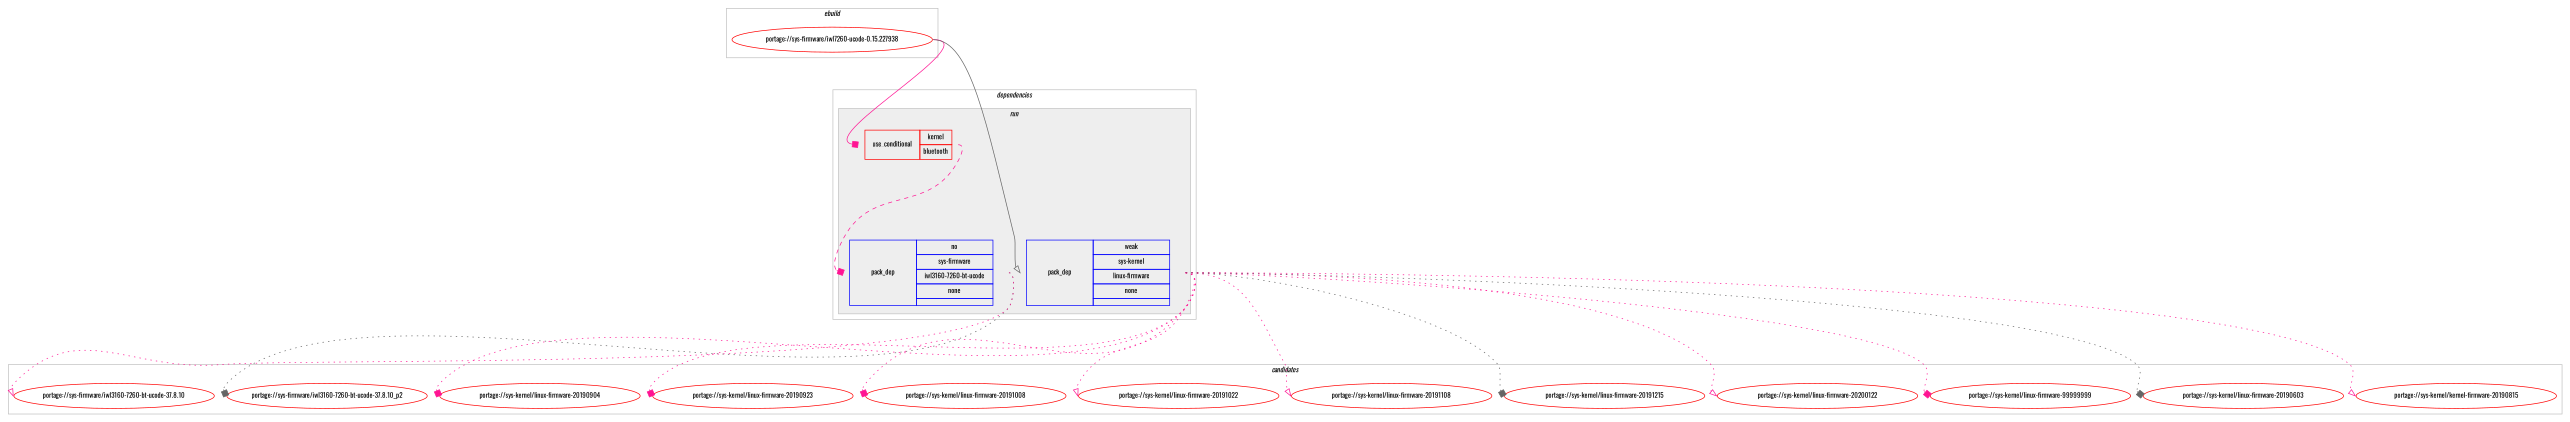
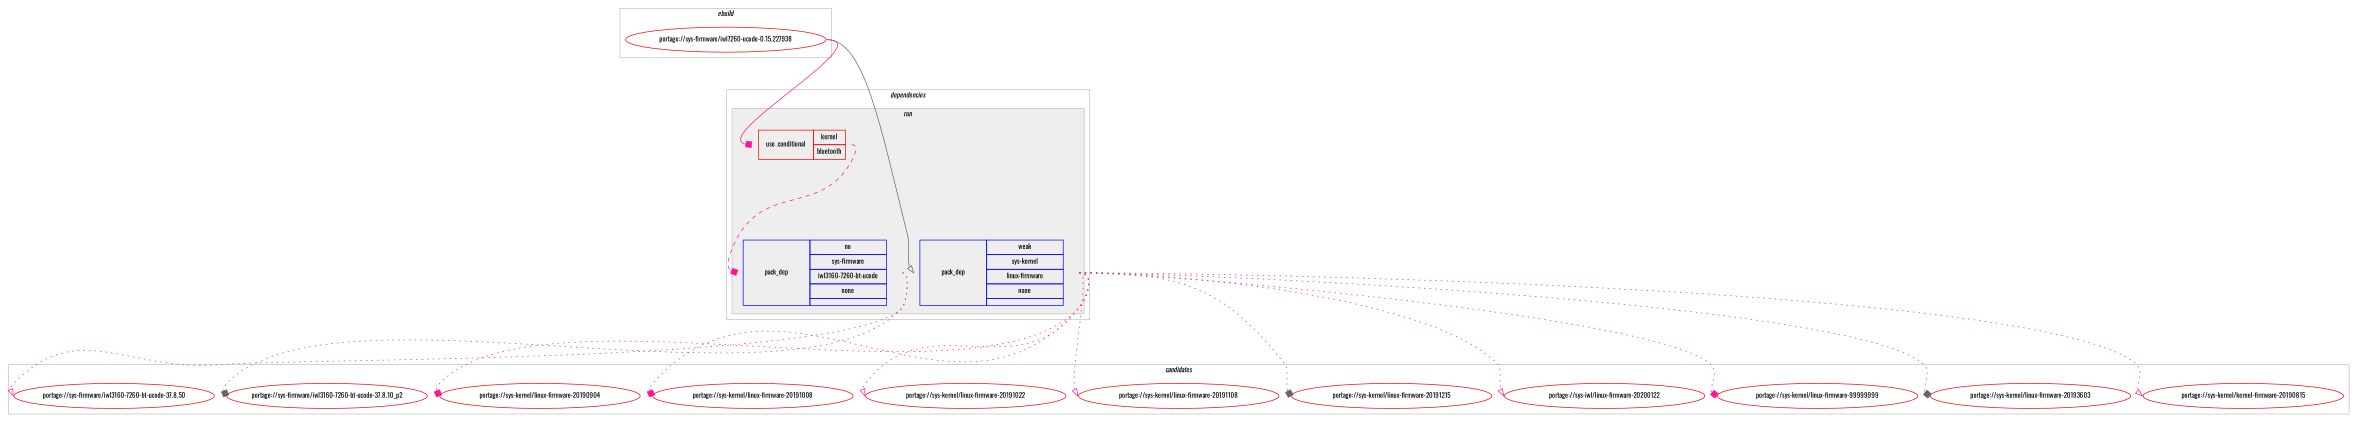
node "portage://sys-firmware/iwl3160-7260-bt-ucode-37.8.10": label "portage://sys-firmware/iwl3160-7260-bt-ucode-37.8.10" -> "portage://sys-firmware/iwl3160-7260-bt-ucode-37.8.50"
node "portage://sys-kernel/linux-firmware-20190923": removed
node "portage://sys-kernel/linux-firmware-20200122": label "portage://sys-kernel/linux-firmware-20200122" -> "portage://sys-iwl/linux-firmware-20200122"
node "portage://sys-kernel/linux-firmware-20190603": label "portage://sys-kernel/linux-firmware-20190603" -> "portage://sys-kernel/linux-firmware-20193603"
